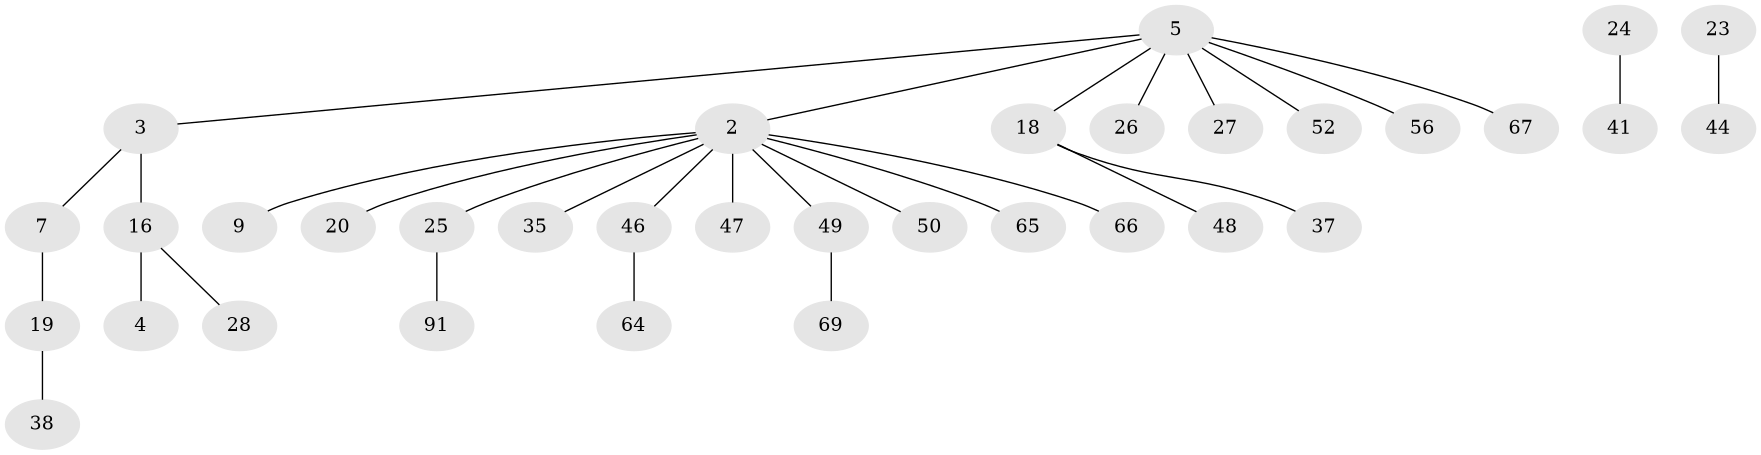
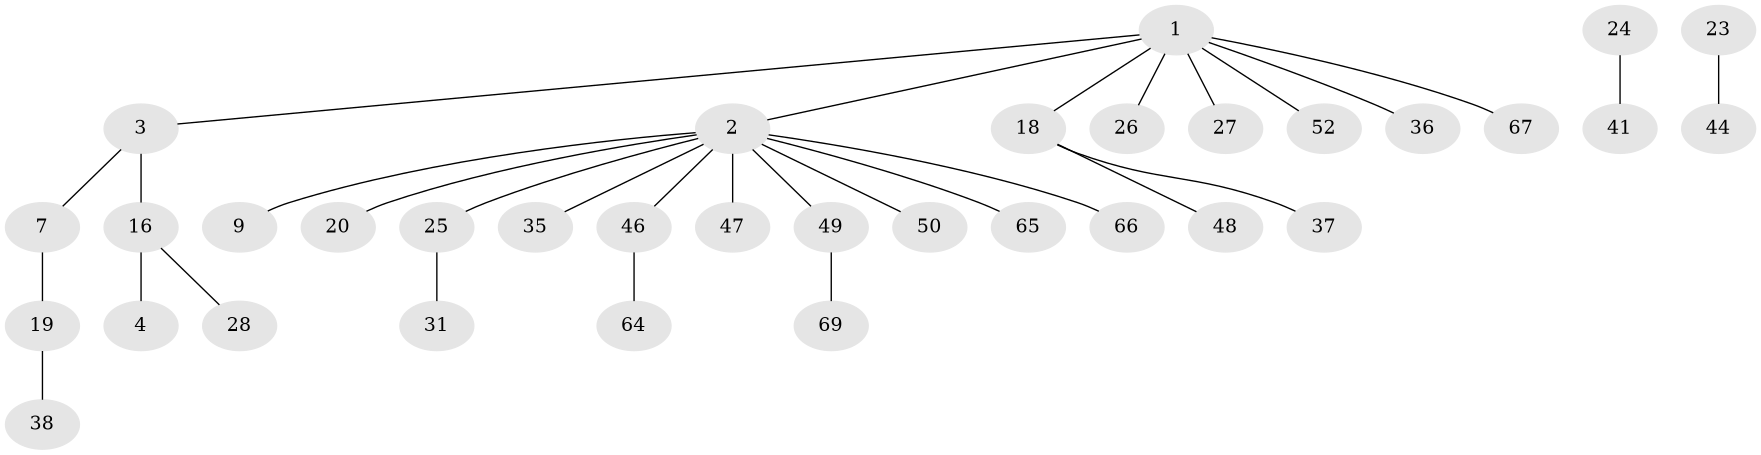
node "5": label "5" -> "1"
node "56": label "56" -> "36"
node "91": label "91" -> "31"
